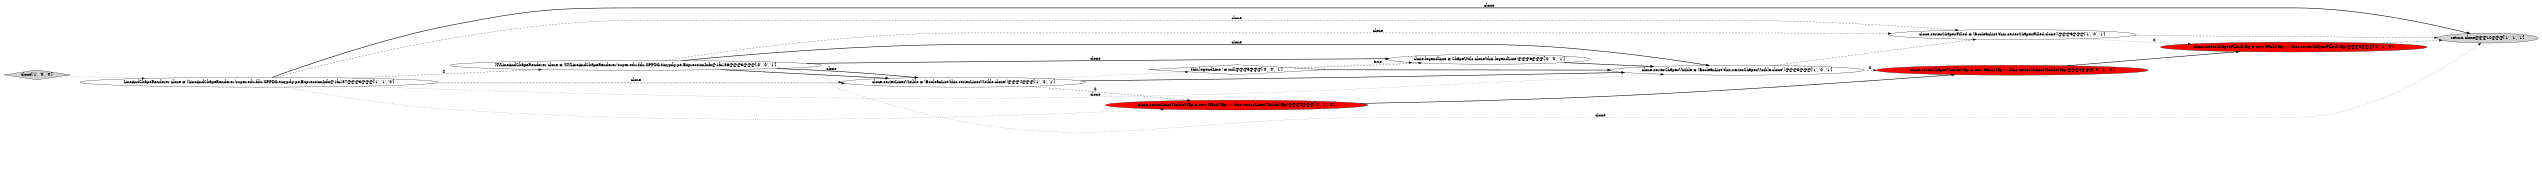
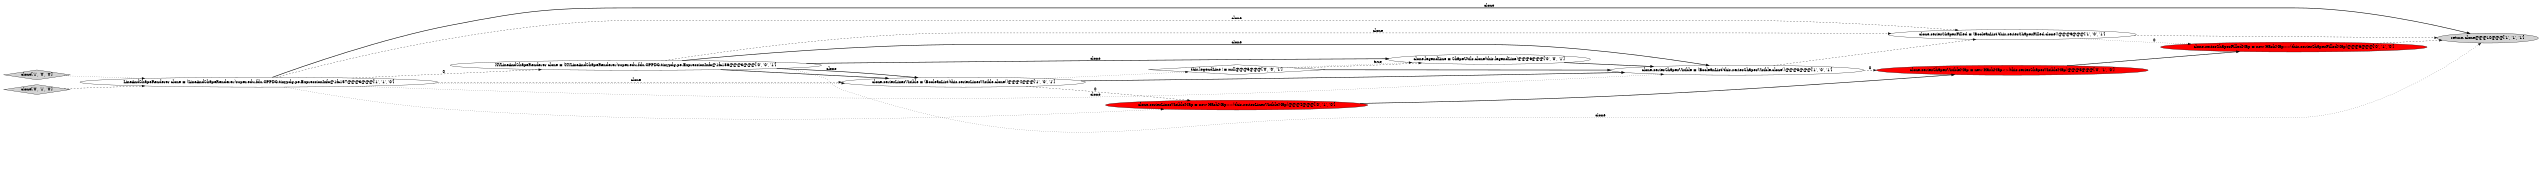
node "clone['0', '1', '0']": added
